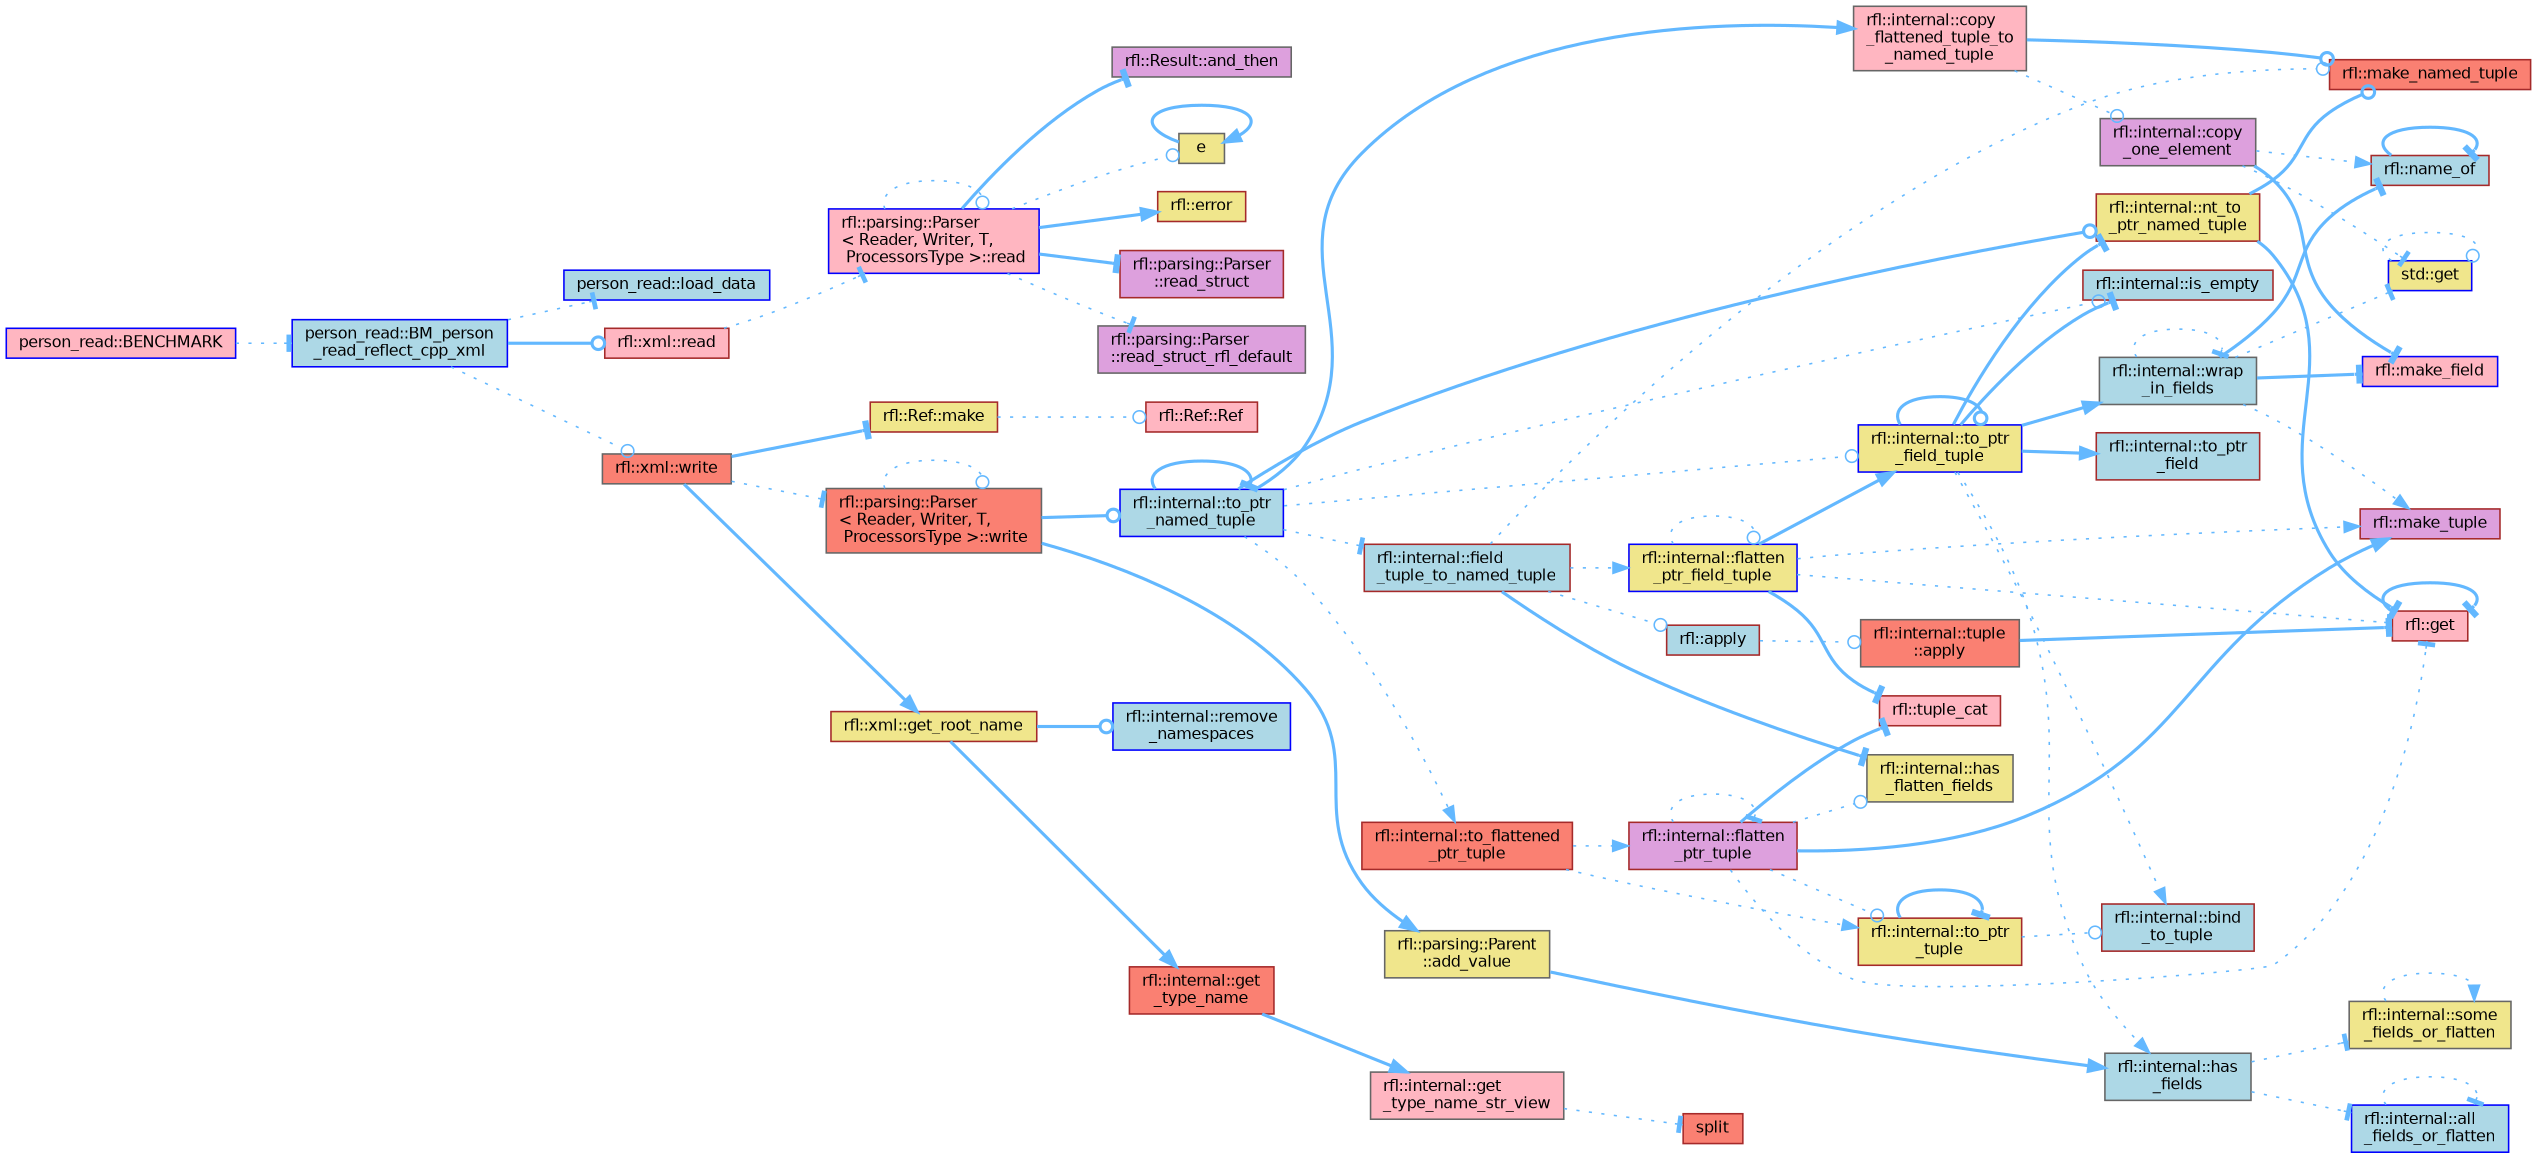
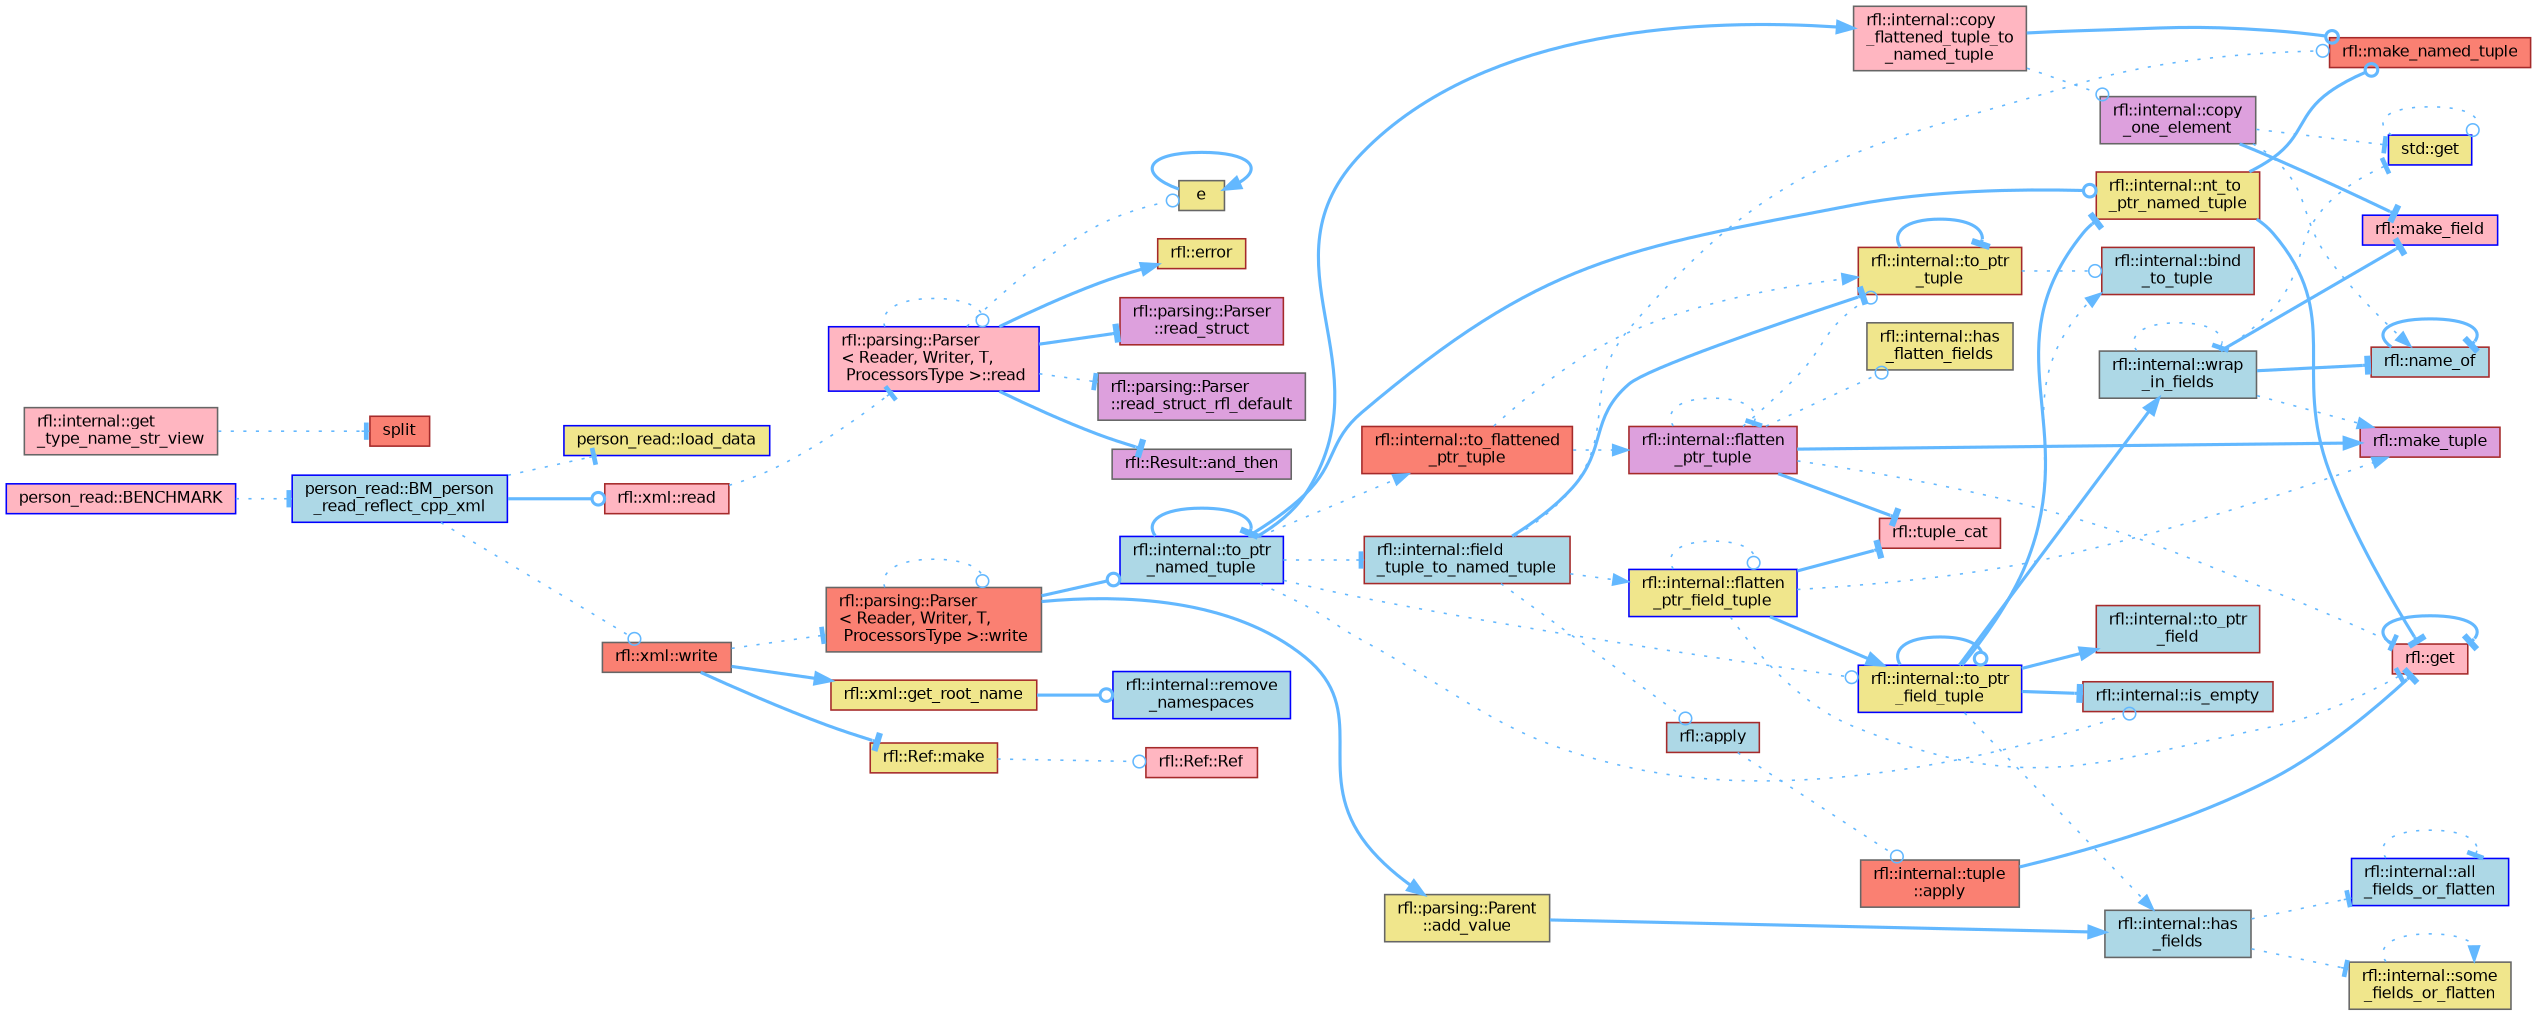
node "person_read::load_data": fillcolor lightblue -> khaki
edge "rfl::internal::field _tuple_to_named_tuple" -> "rfl::internal::has _flatten_fields": now "rfl::internal::field _tuple_to_named_tuple" -> "rfl::internal::to_ptr _tuple"
node "rfl::internal::get _type_name": removed
